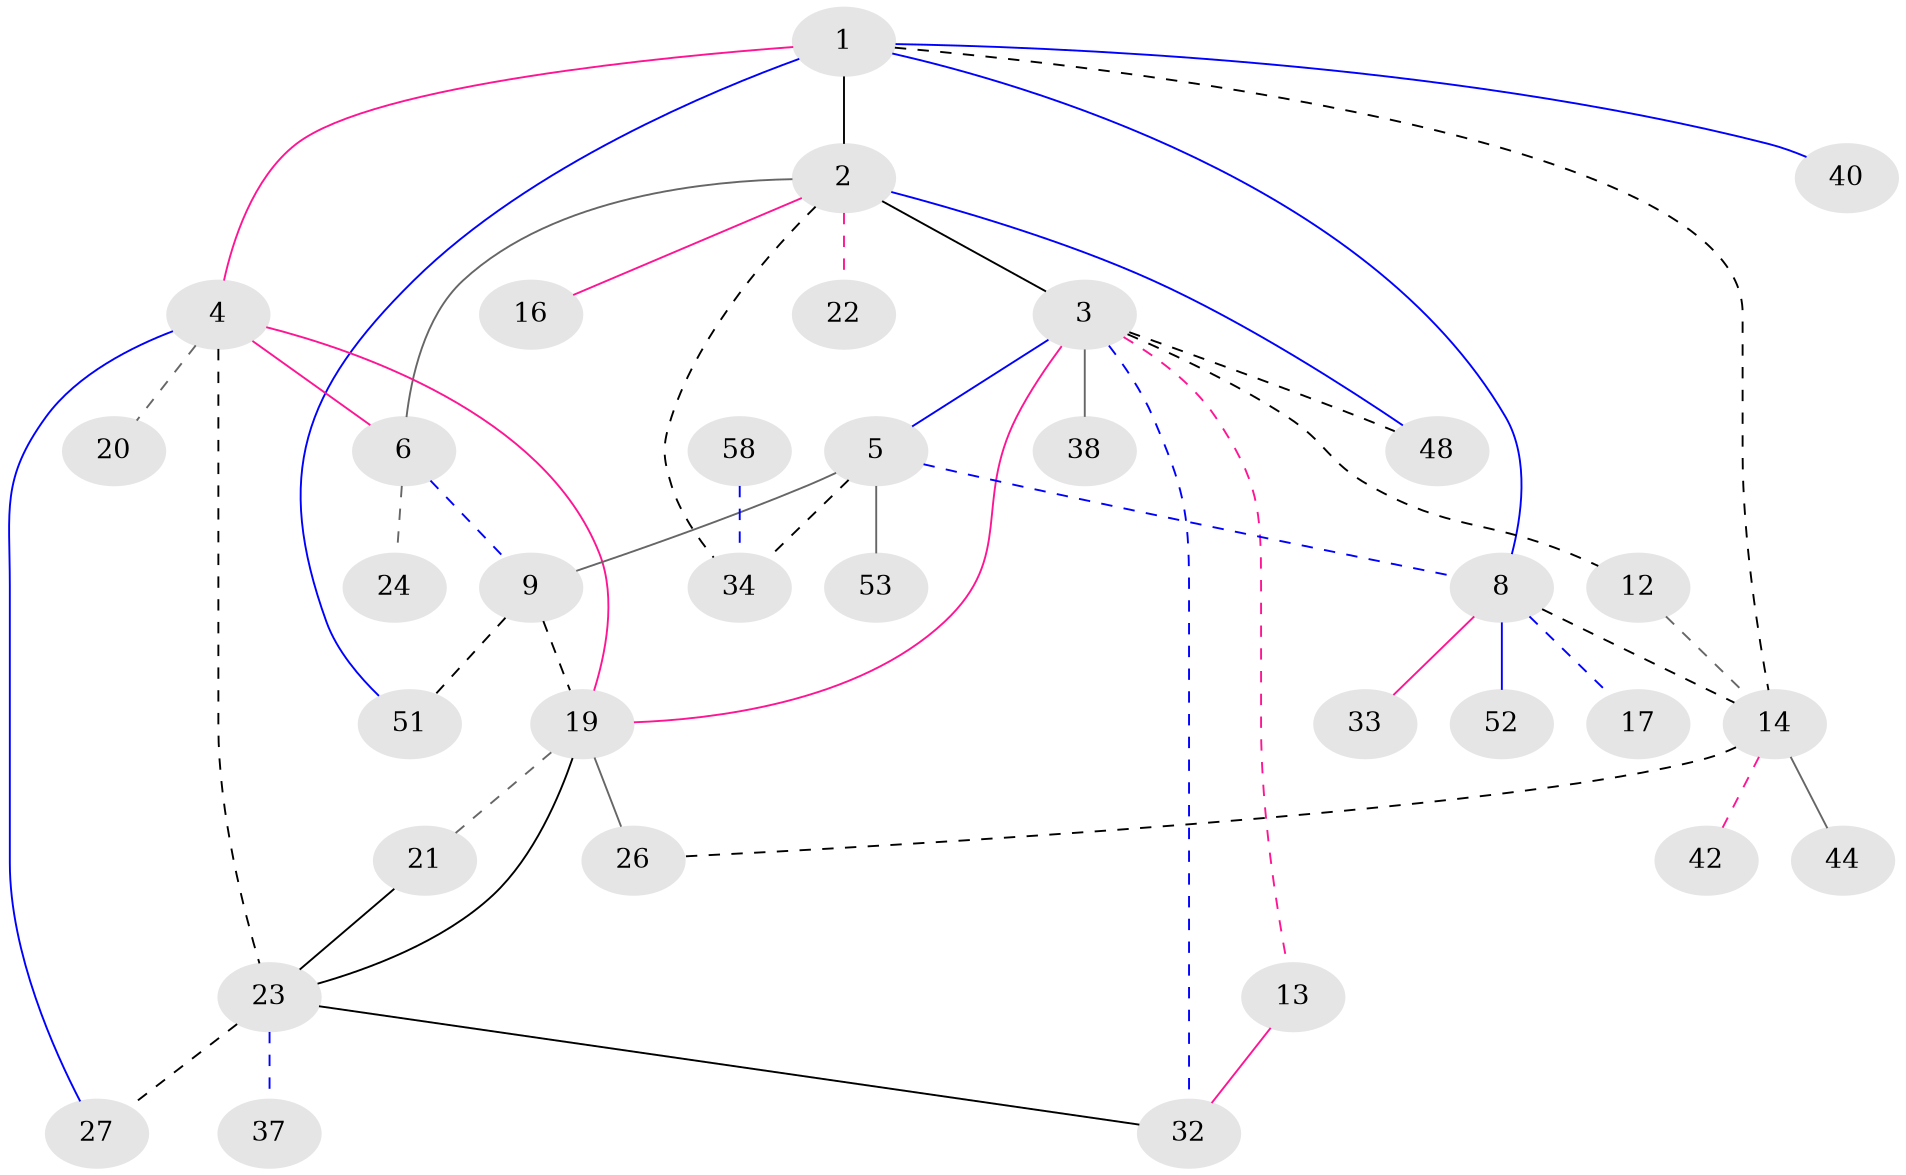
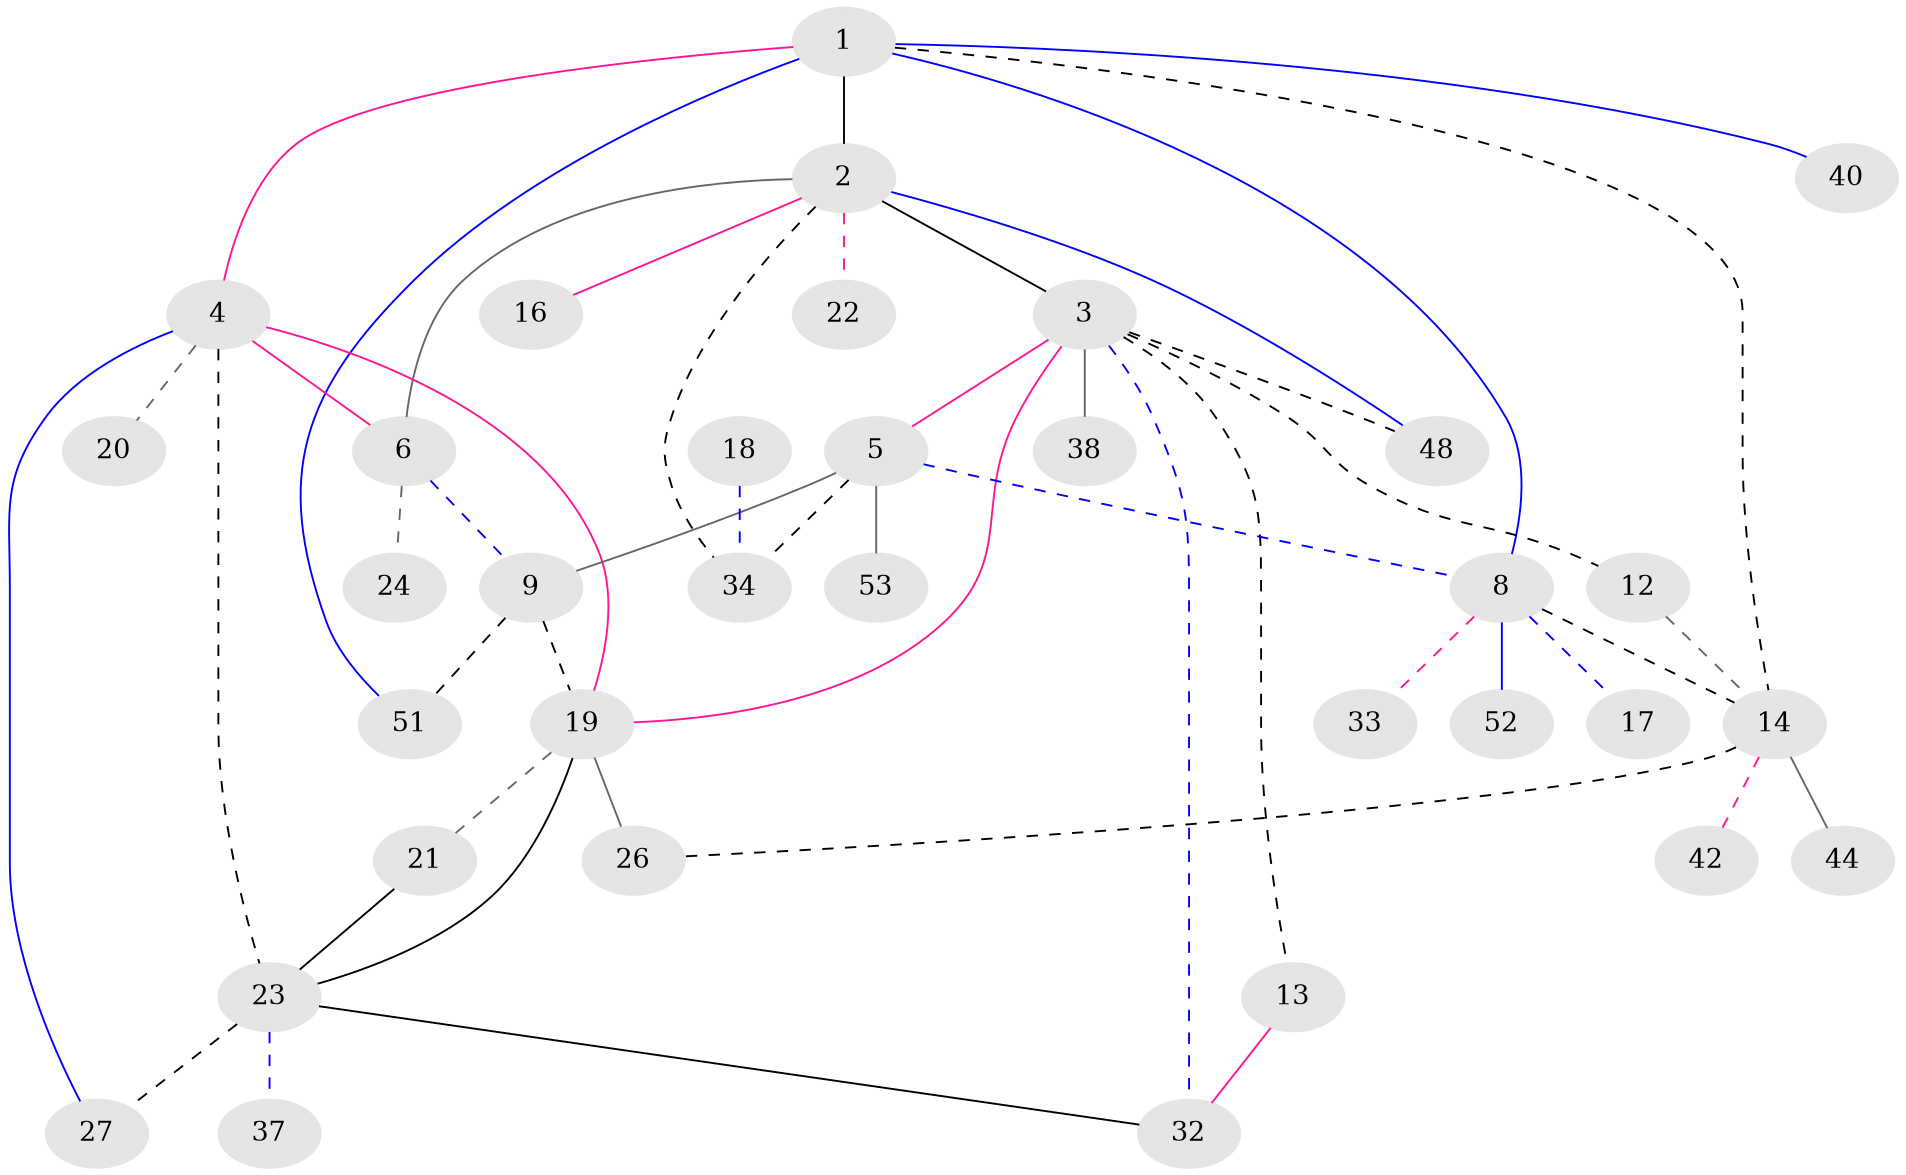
edge "3" -- "5": color blue -> deeppink
node "58": label "58" -> "18"
edge "3" -- "13": color deeppink -> black
edge "8" -- "33": style solid -> dashed
